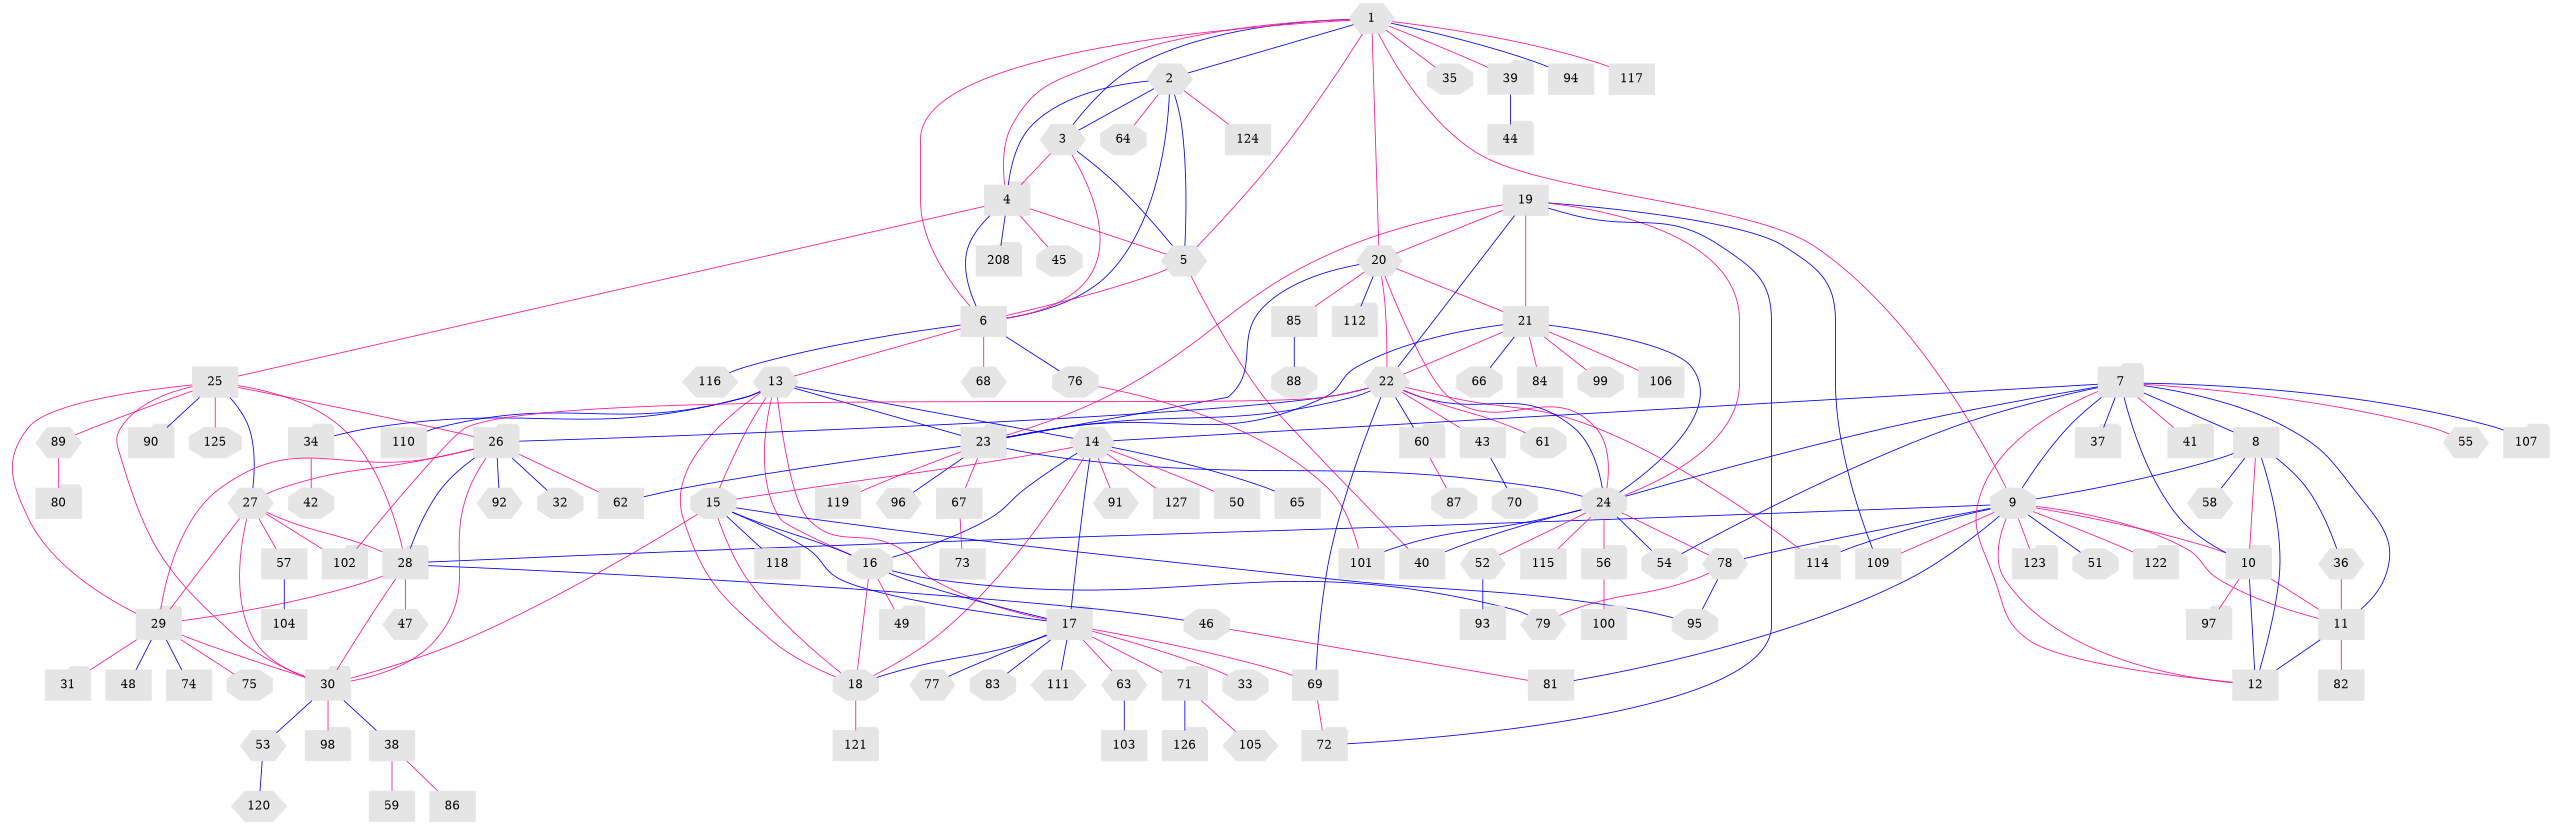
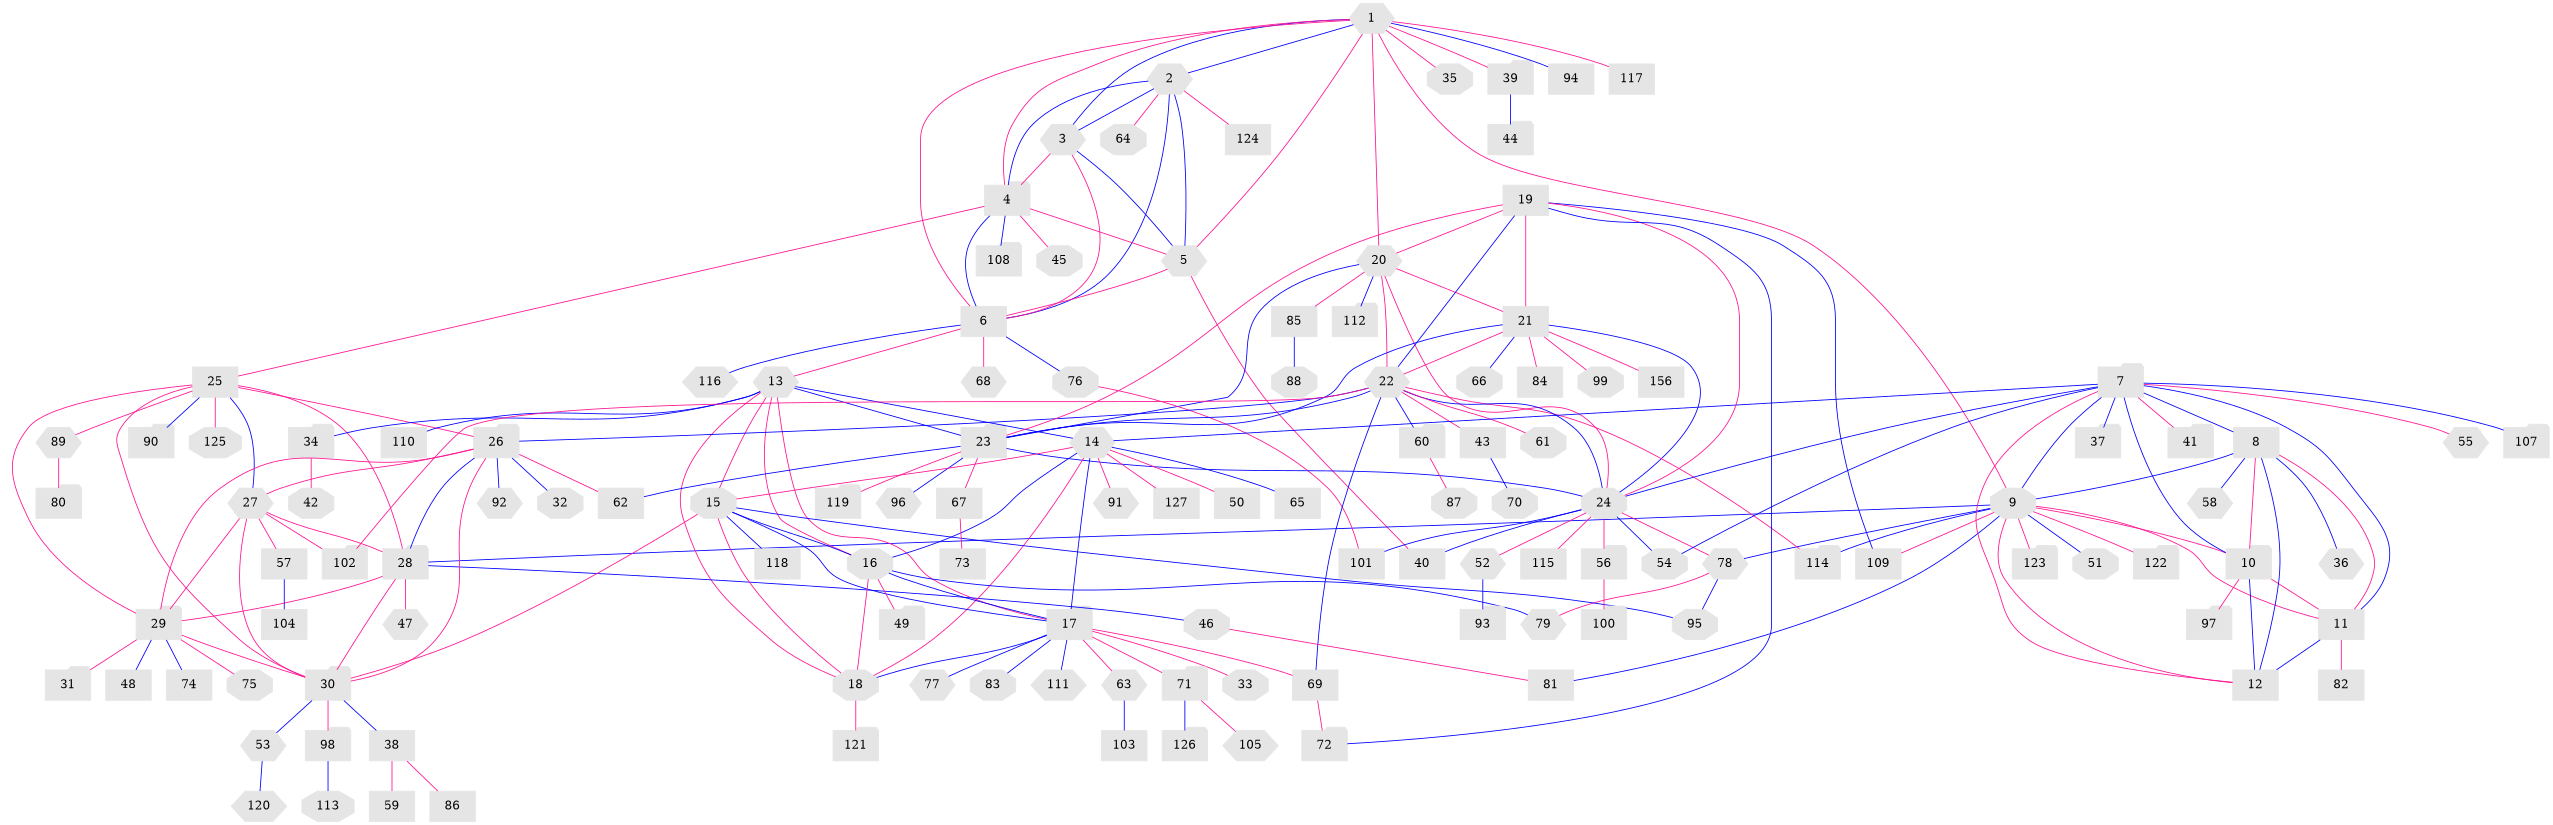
node "208": label "208" -> "108"
node "106": label "106" -> "156"
edge "36" -- "11": now "8" -- "11"
node "113": added
